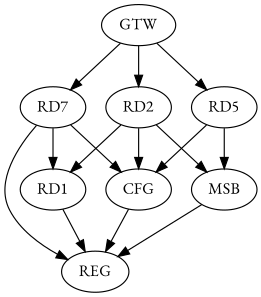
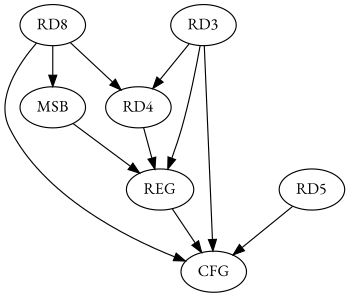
node "GTW": removed
node "RD7": label "RD7" -> "RD3"
node "RD2": label "RD2" -> "RD8"
edge "RD5" -> "MSB": removed
node "RD1": label "RD1" -> "RD4"
edge "CFG" -> "REG": reversed
